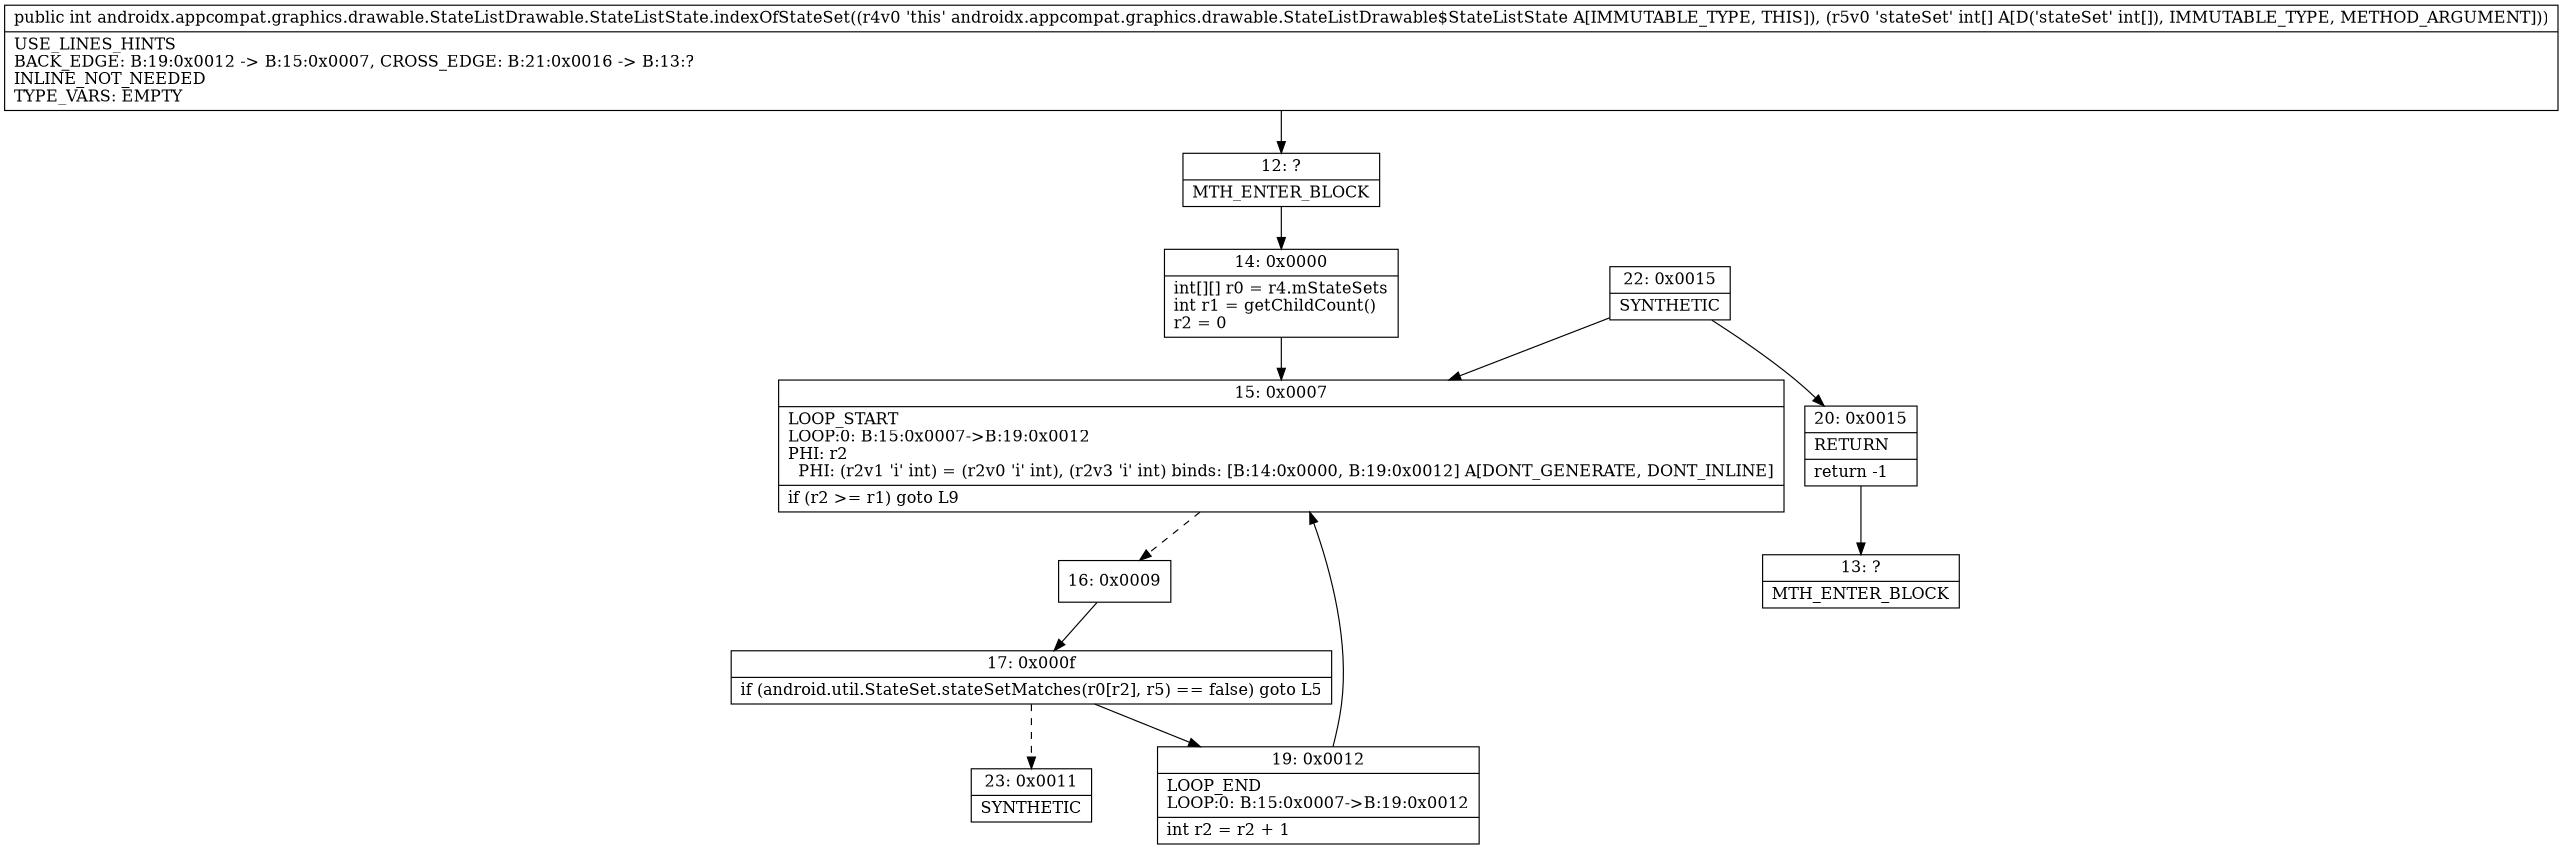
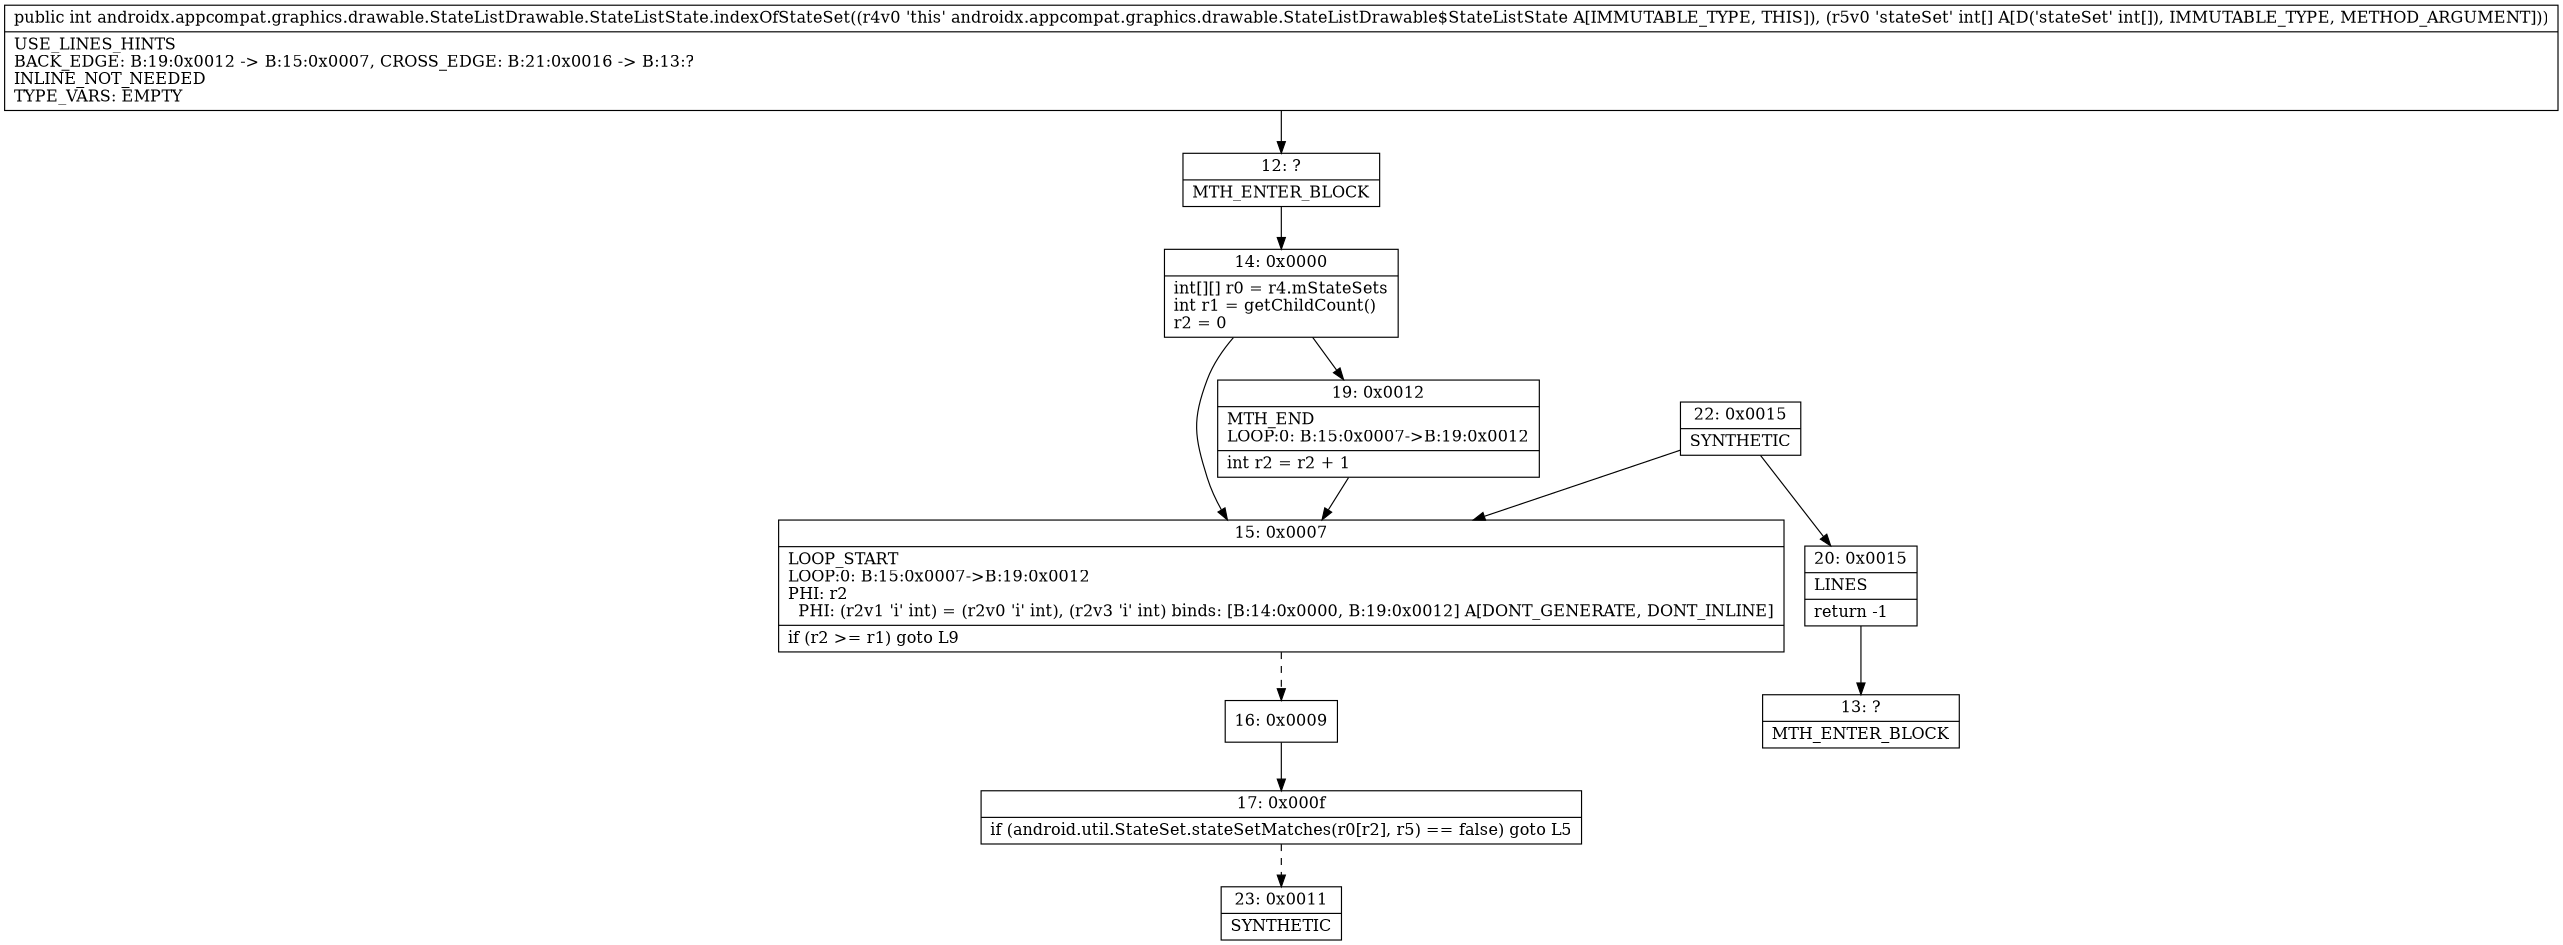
node "20: 0x0015": text "RETURN" -> "LINES"
edge "17: 0x000f" -> "19: 0x0012": now "14: 0x0000" -> "19: 0x0012"
node "19: 0x0012": text "LOOP_END" -> "MTH_END"
